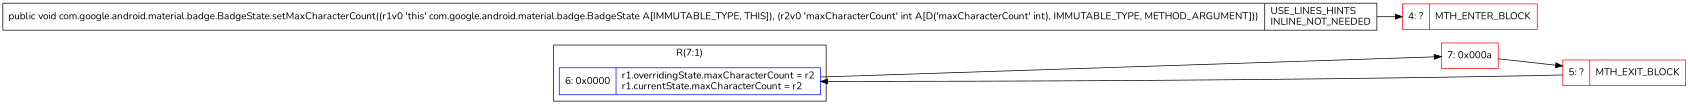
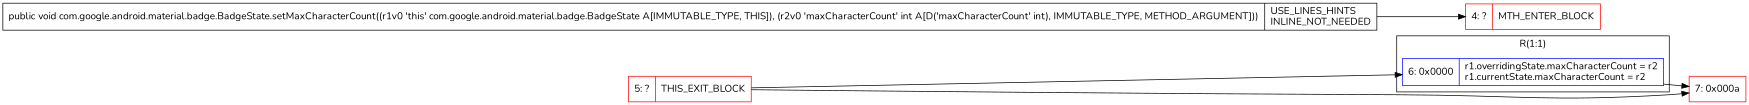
cluster "R(7:1)": label "R(7:1)" -> "R(1:1)"
edge "7: 0x000a" -> "5: ?": reversed
node "5: ?": text "MTH_EXIT_BLOCK" -> "THIS_EXIT_BLOCK"
